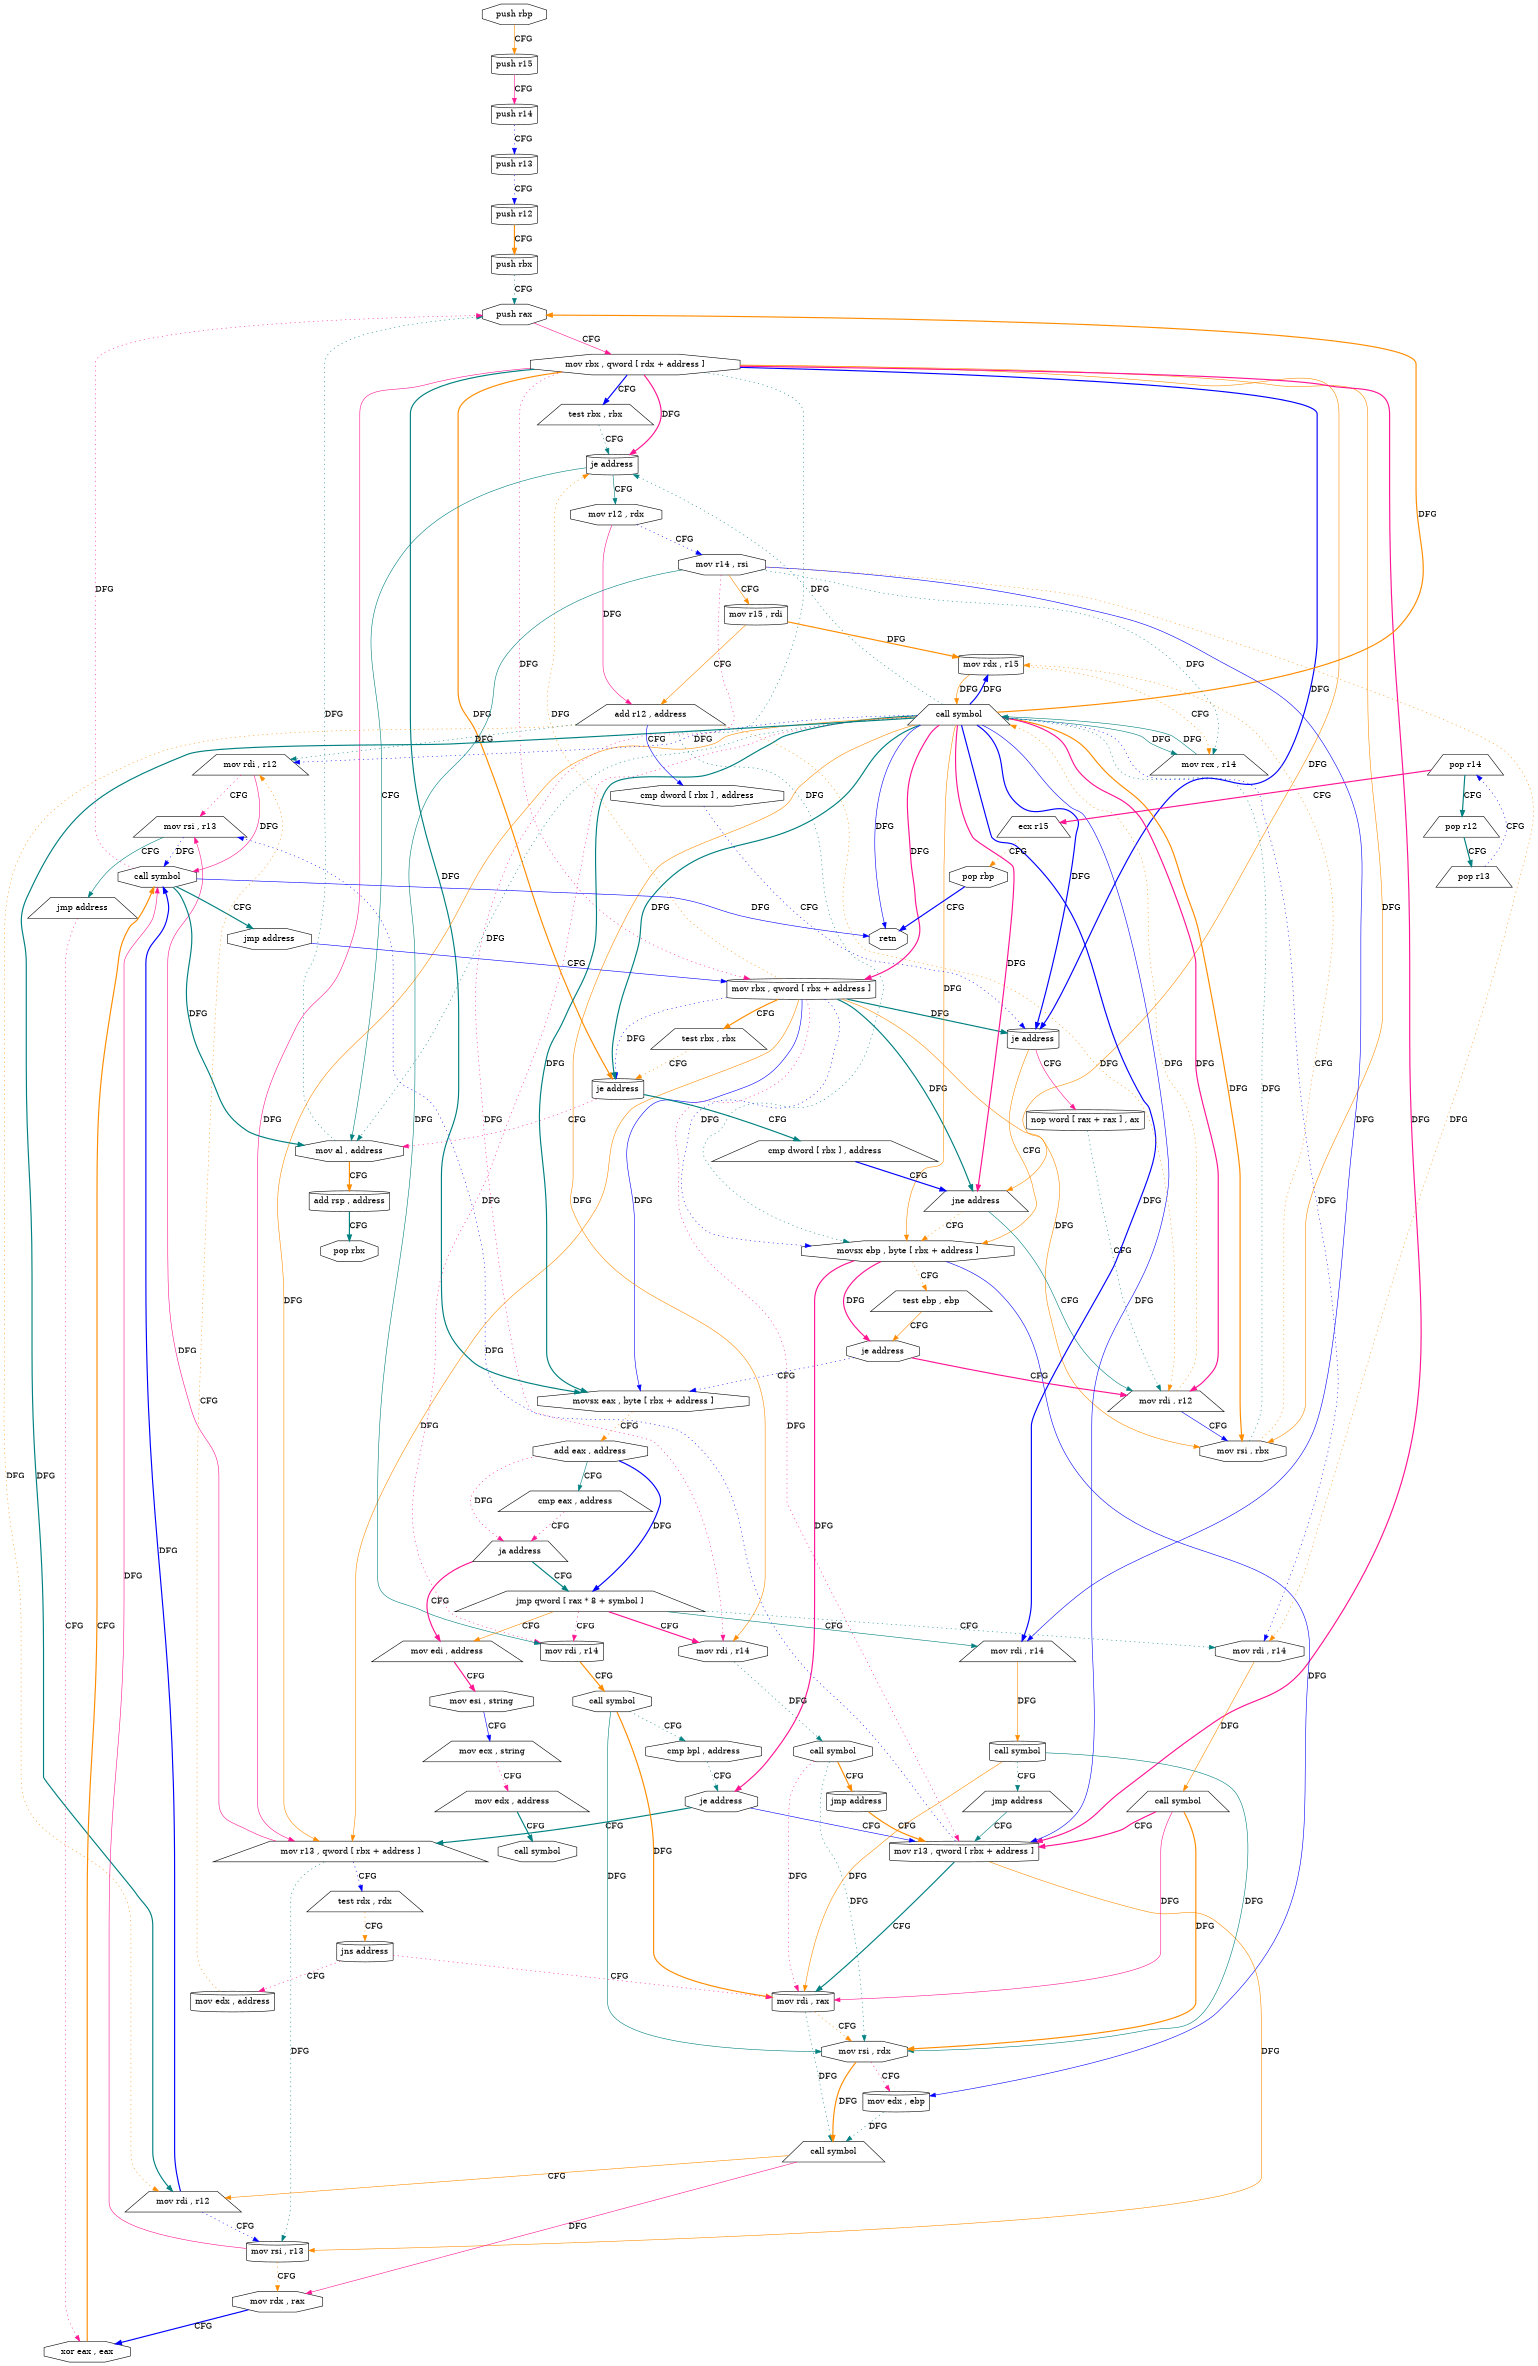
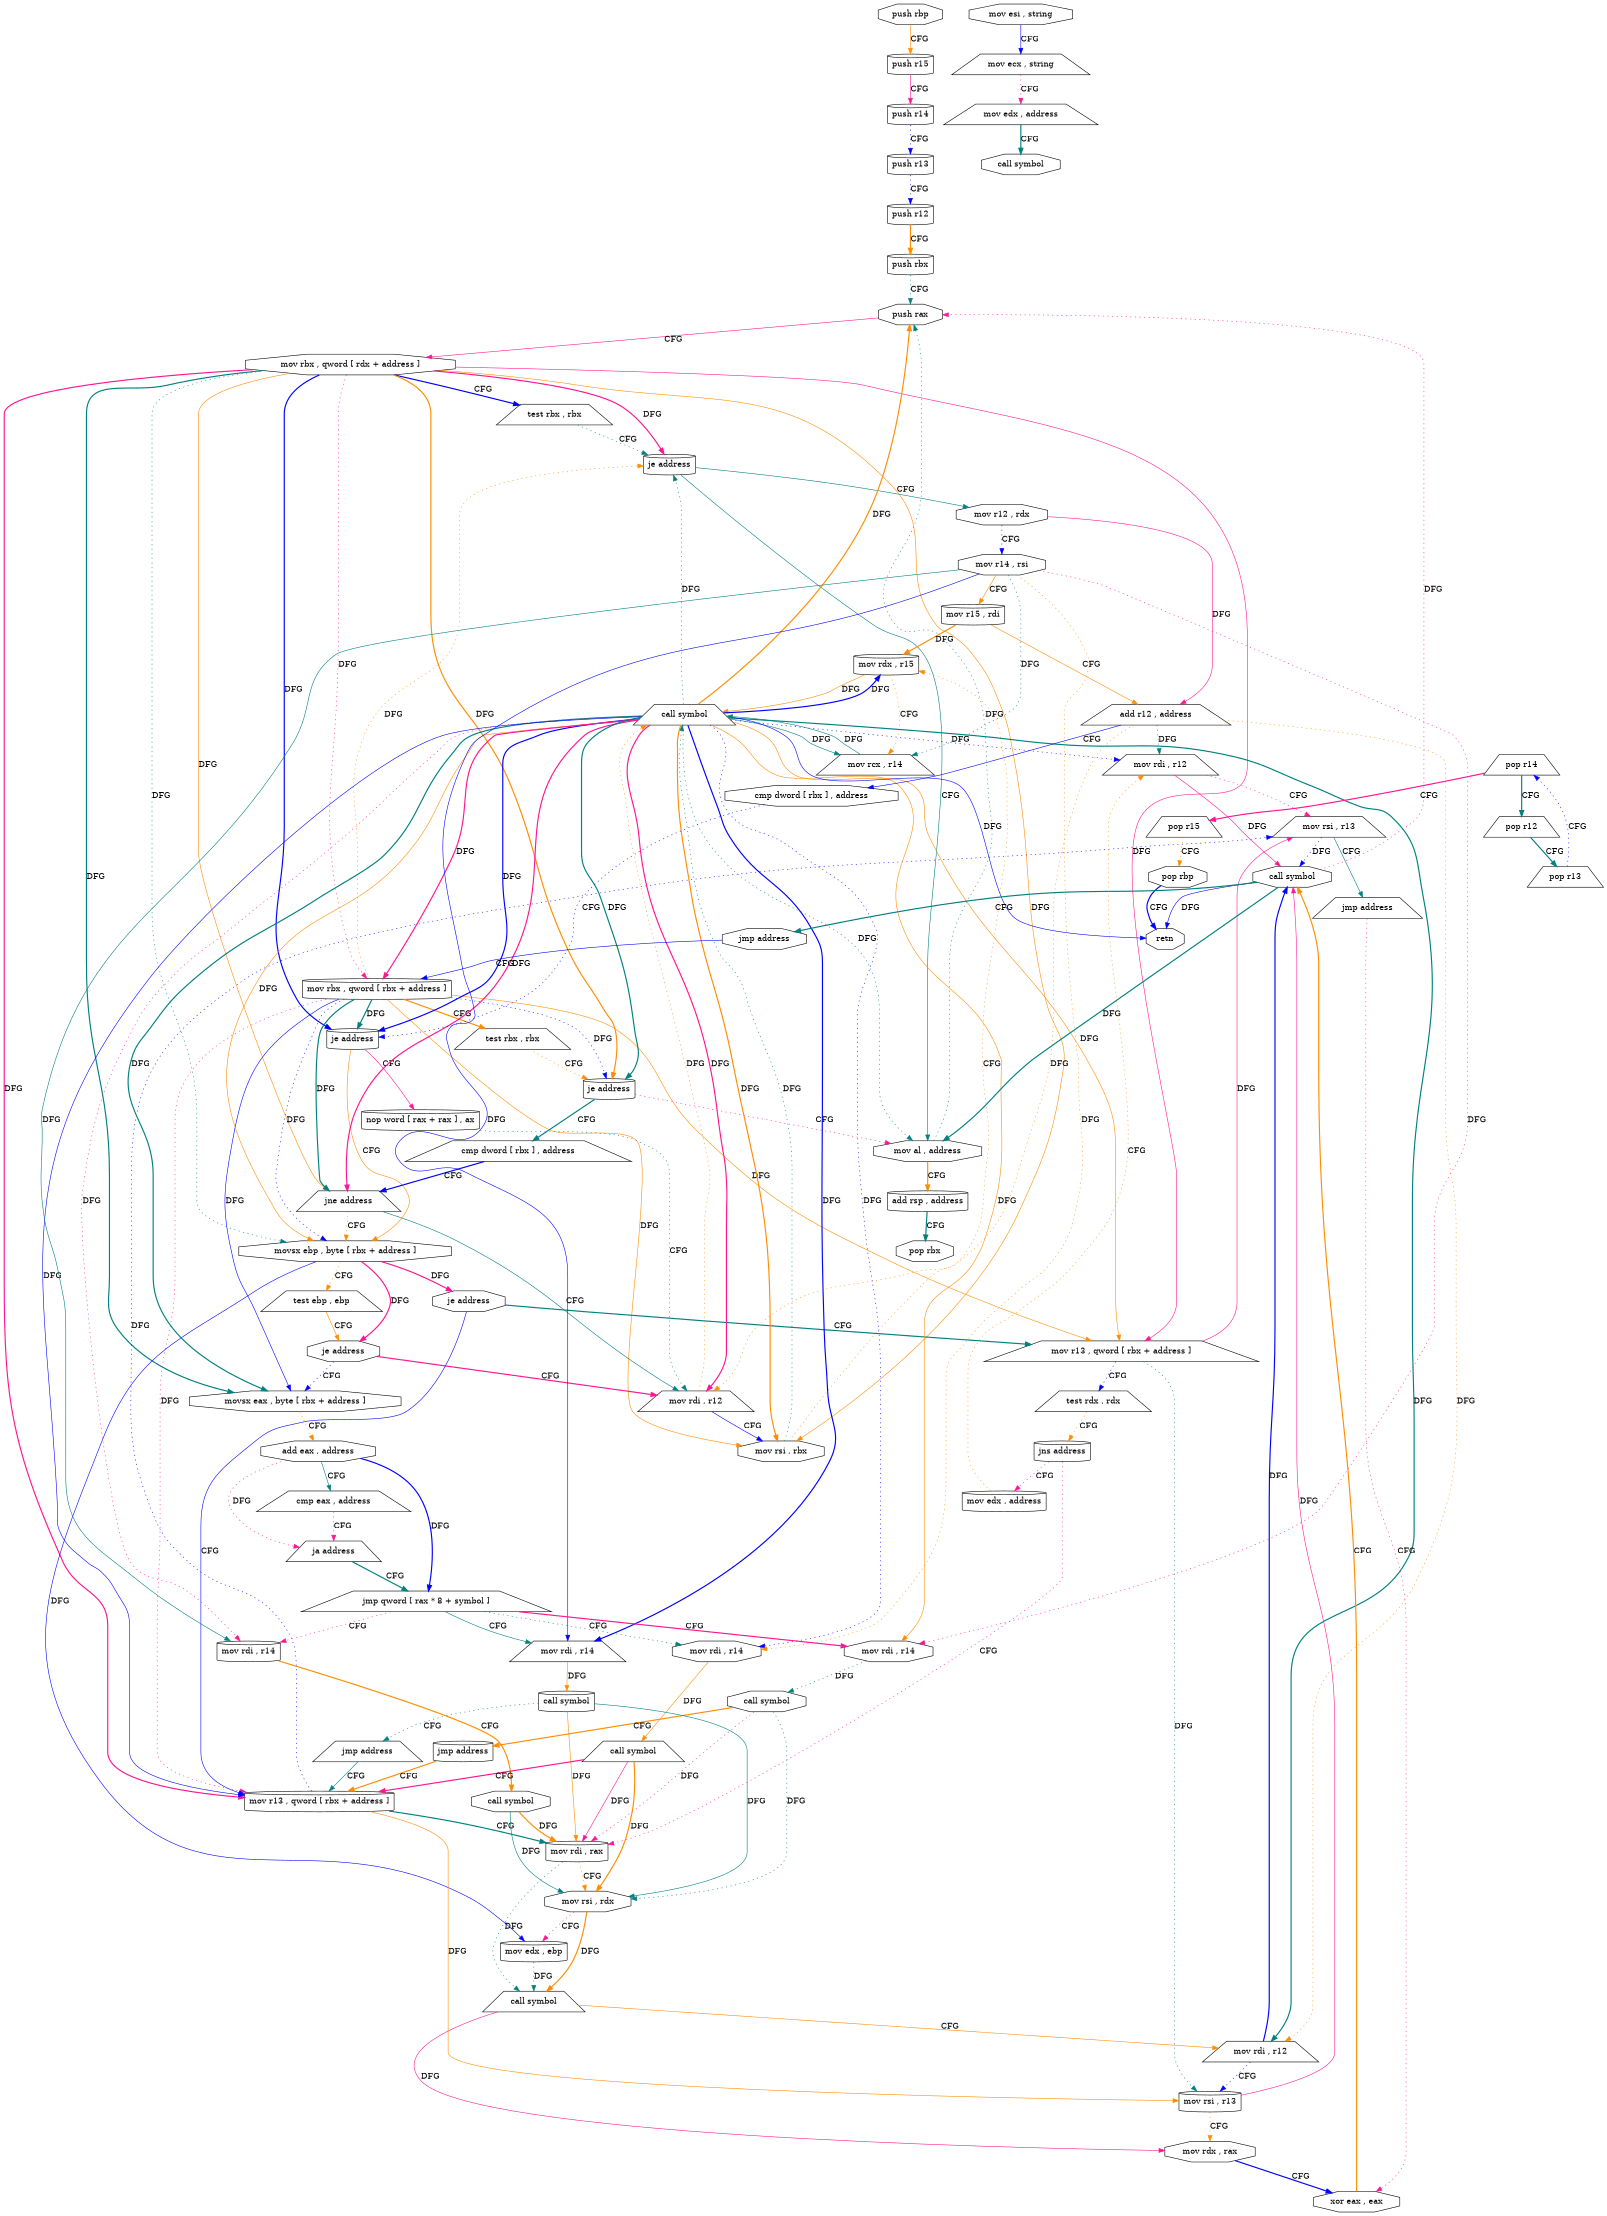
node "ecx r15": label "ecx r15" -> "pop r15"
node "mov edi , address": removed
node "cmp bpl , address": removed
